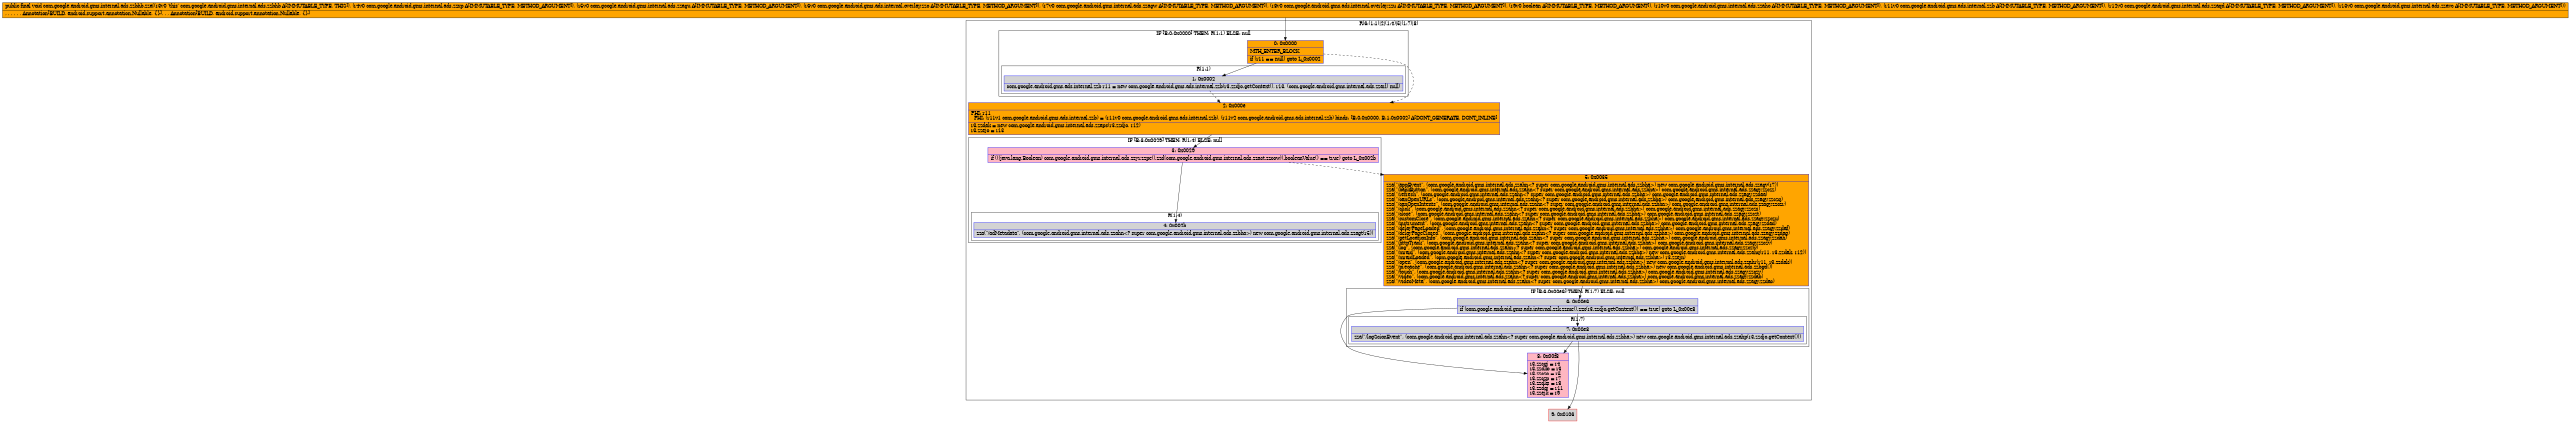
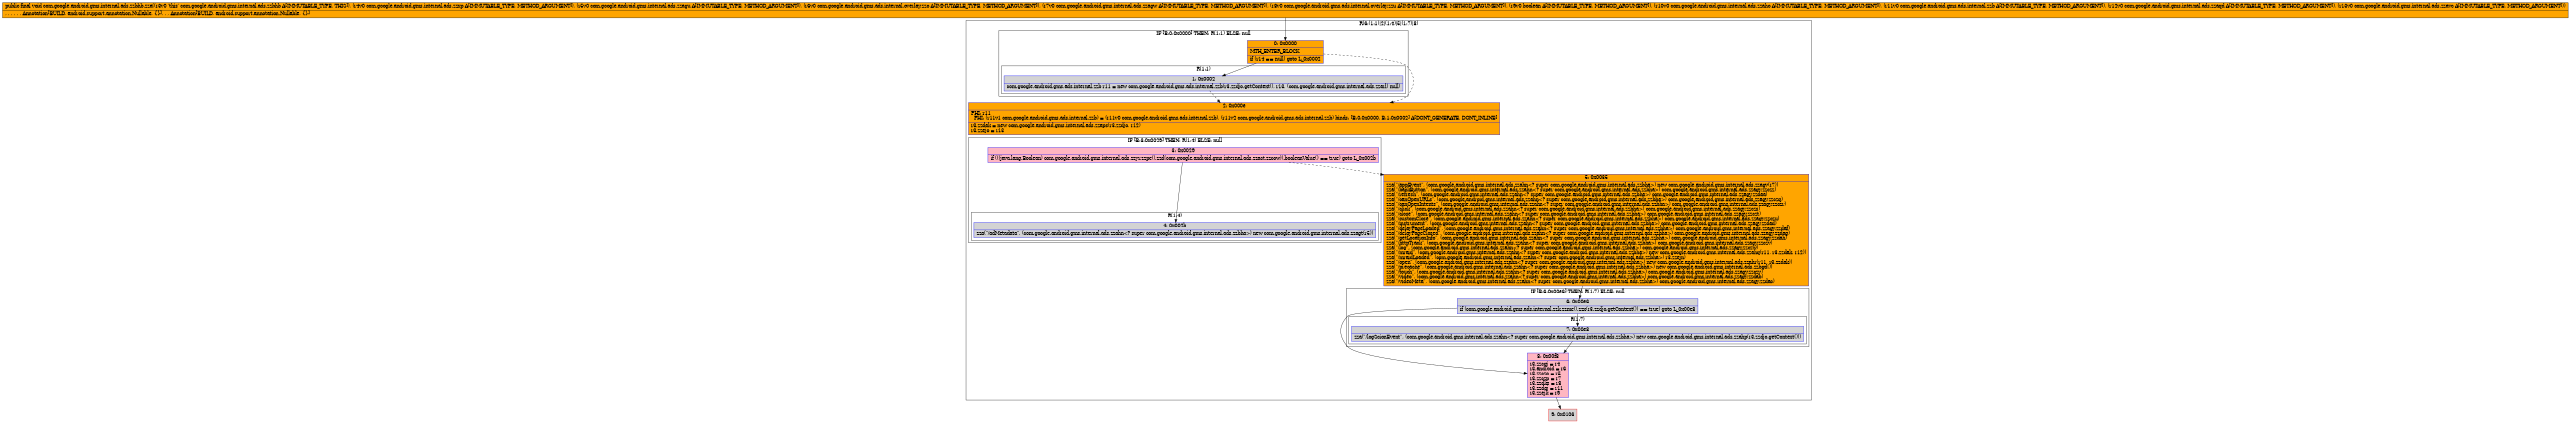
node "0: 0x0000": text "if (r11 == null) goto L_0x0002" -> "if (r14 == null) goto L_0x0002"
edge "2: 0x000e" -> "3: 0x0029": removed
node "8: 0x00f8": text "r3.zzdko = r6" -> "r3.android = r6"
edge "7: 0x00e8" -> "9: 0x0106": now "8: 0x00f8" -> "9: 0x0106"
